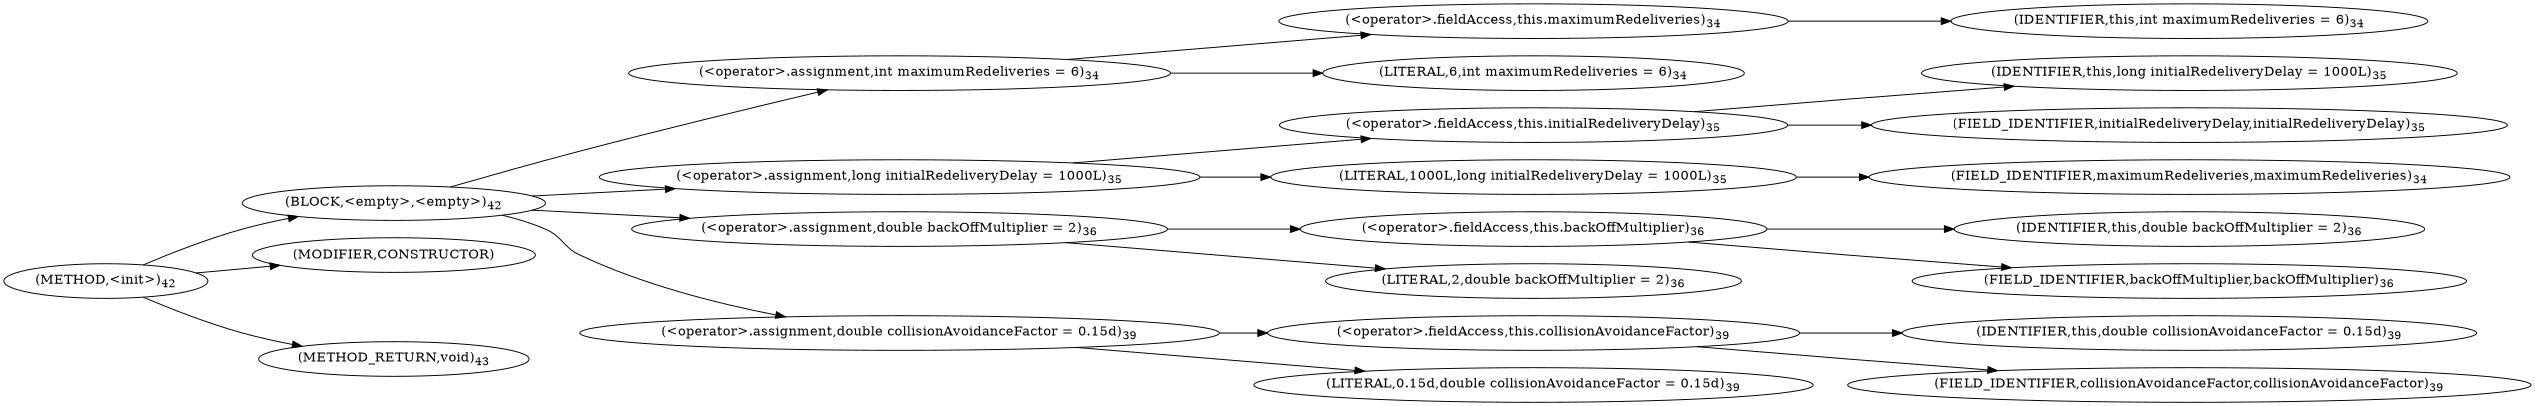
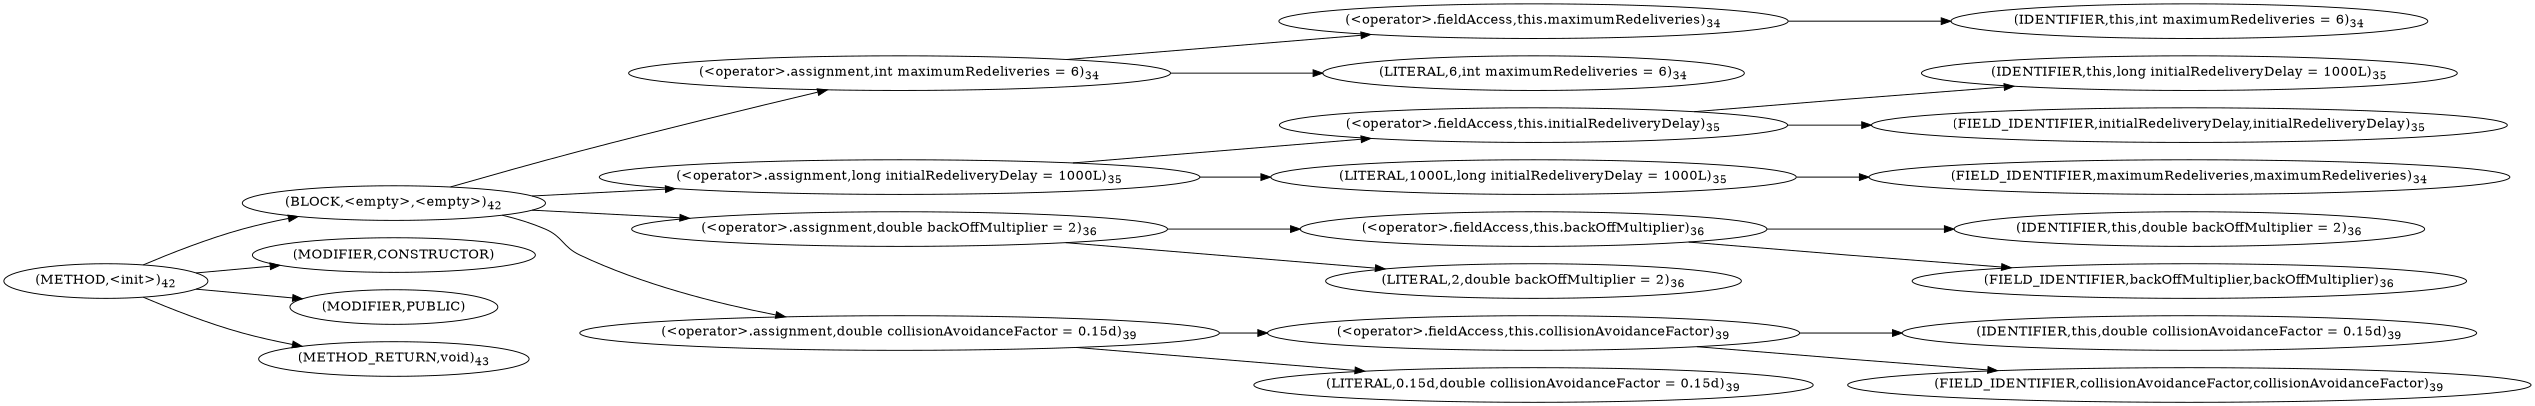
node "(MODIFIER,PUBLIC)": added
